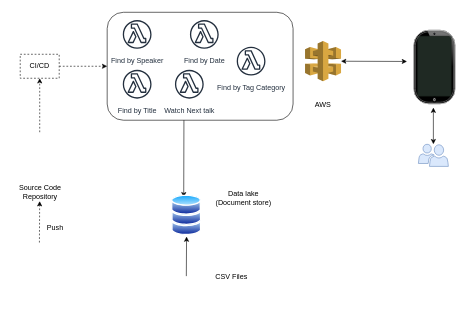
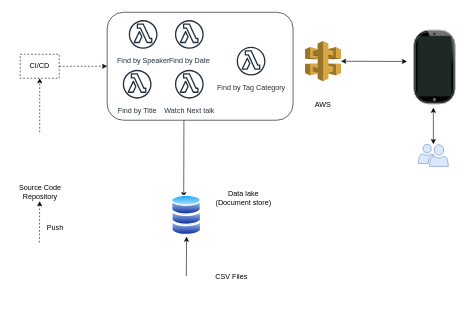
node "Find by Speaker": size 36x36 -> 48x36
node "Find by Date": moved (204, 35) -> (189, 35)
